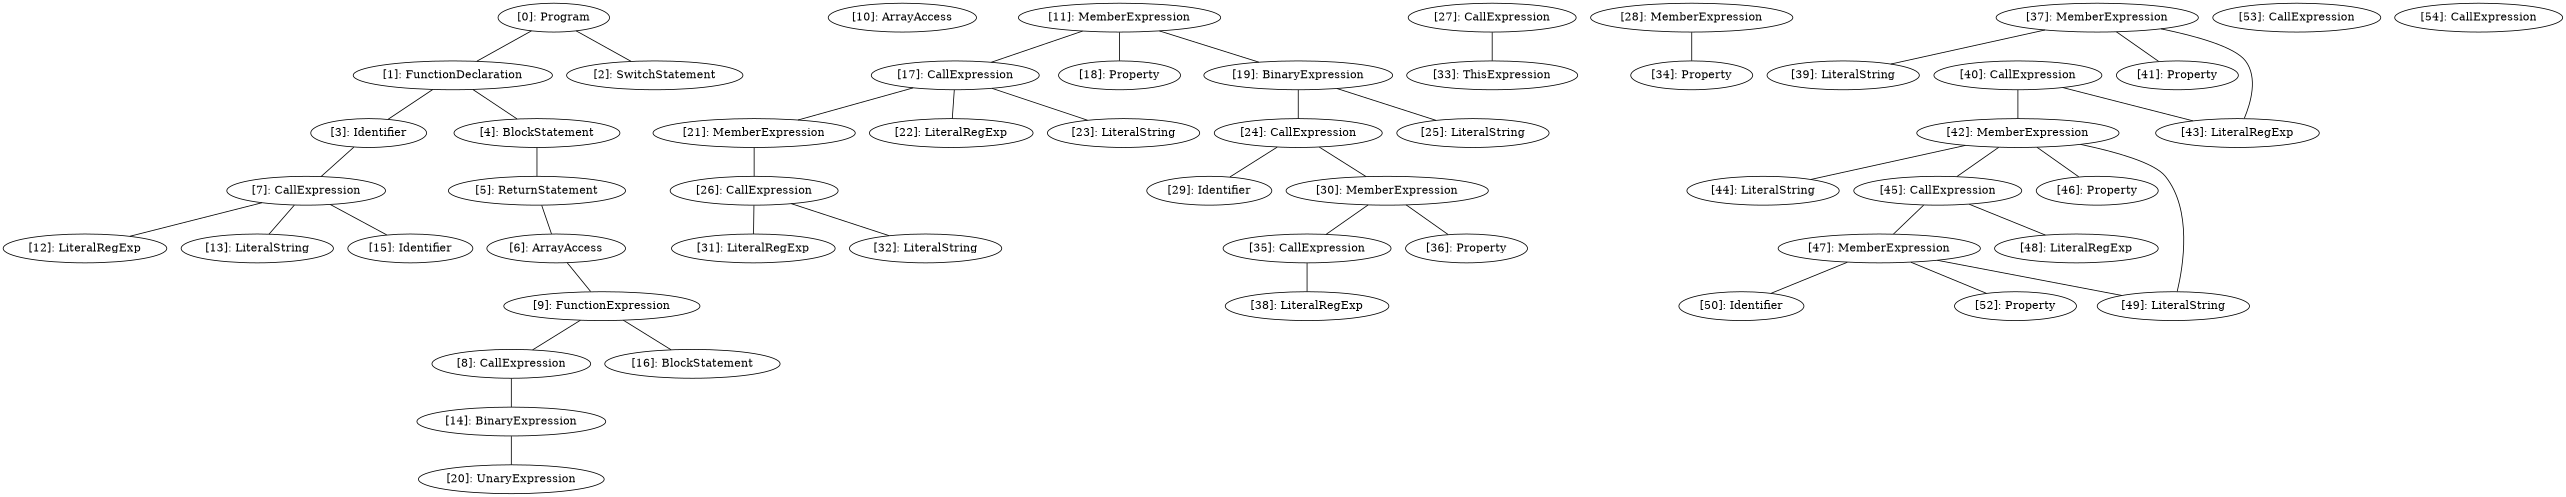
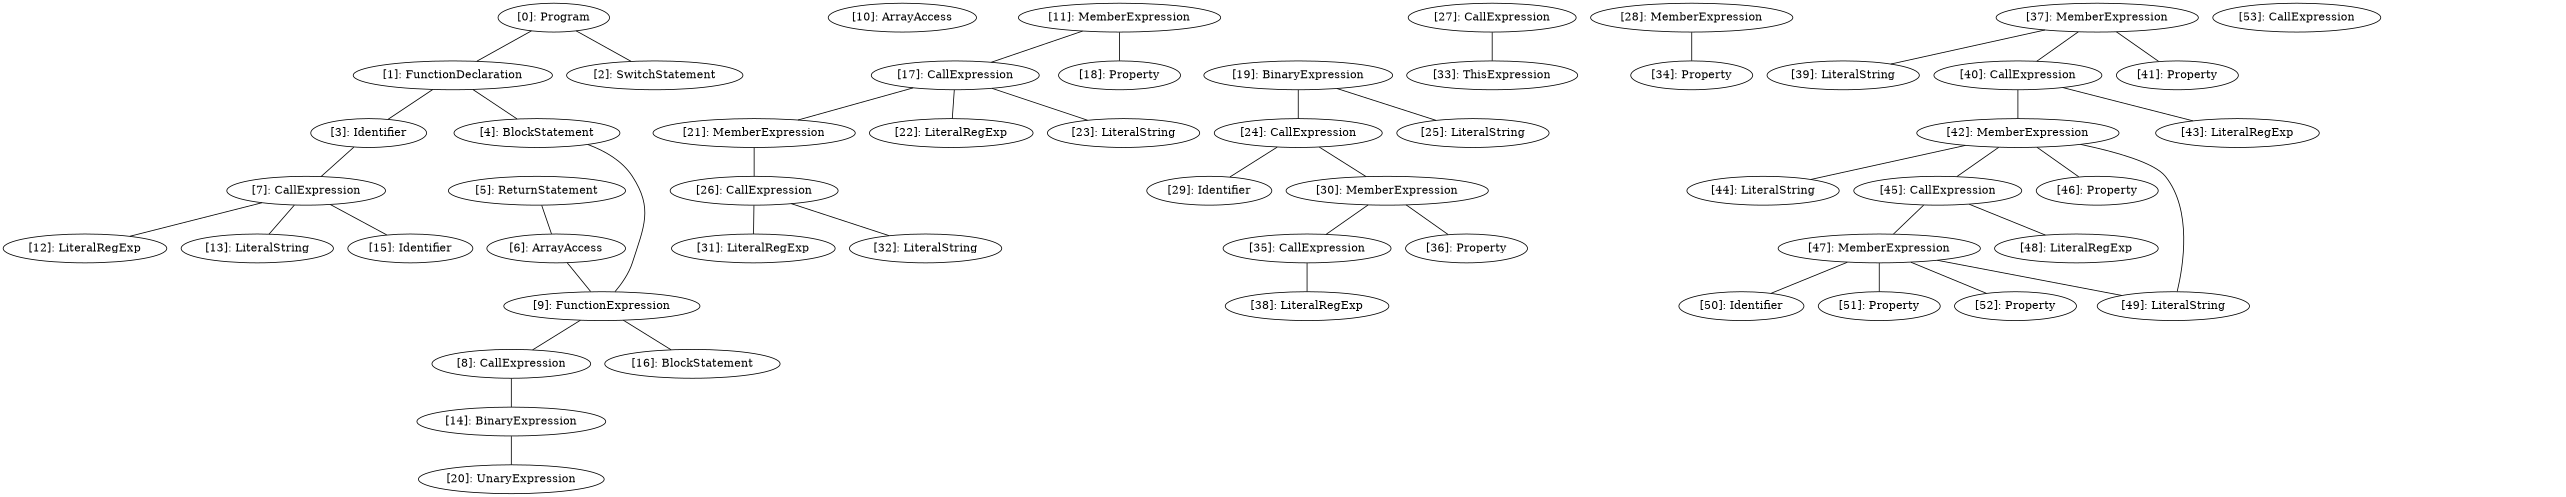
node "[54]: CallExpression": removed
edge "[11]: MemberExpression" -- "[19]: BinaryExpression": removed
edge "[37]: MemberExpression" -- "[43]: LiteralRegExp": now "[37]: MemberExpression" -- "[40]: CallExpression"
edge "[4]: BlockStatement" -- "[5]: ReturnStatement": now "[4]: BlockStatement" -- "[9]: FunctionExpression"
node "[51]: Property": added
